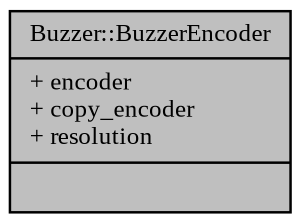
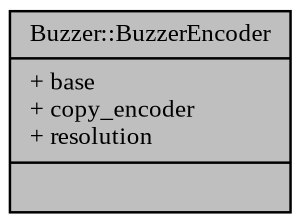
node "Buzzer::BuzzerEncoder": text "+ encoder" -> "+ base"
